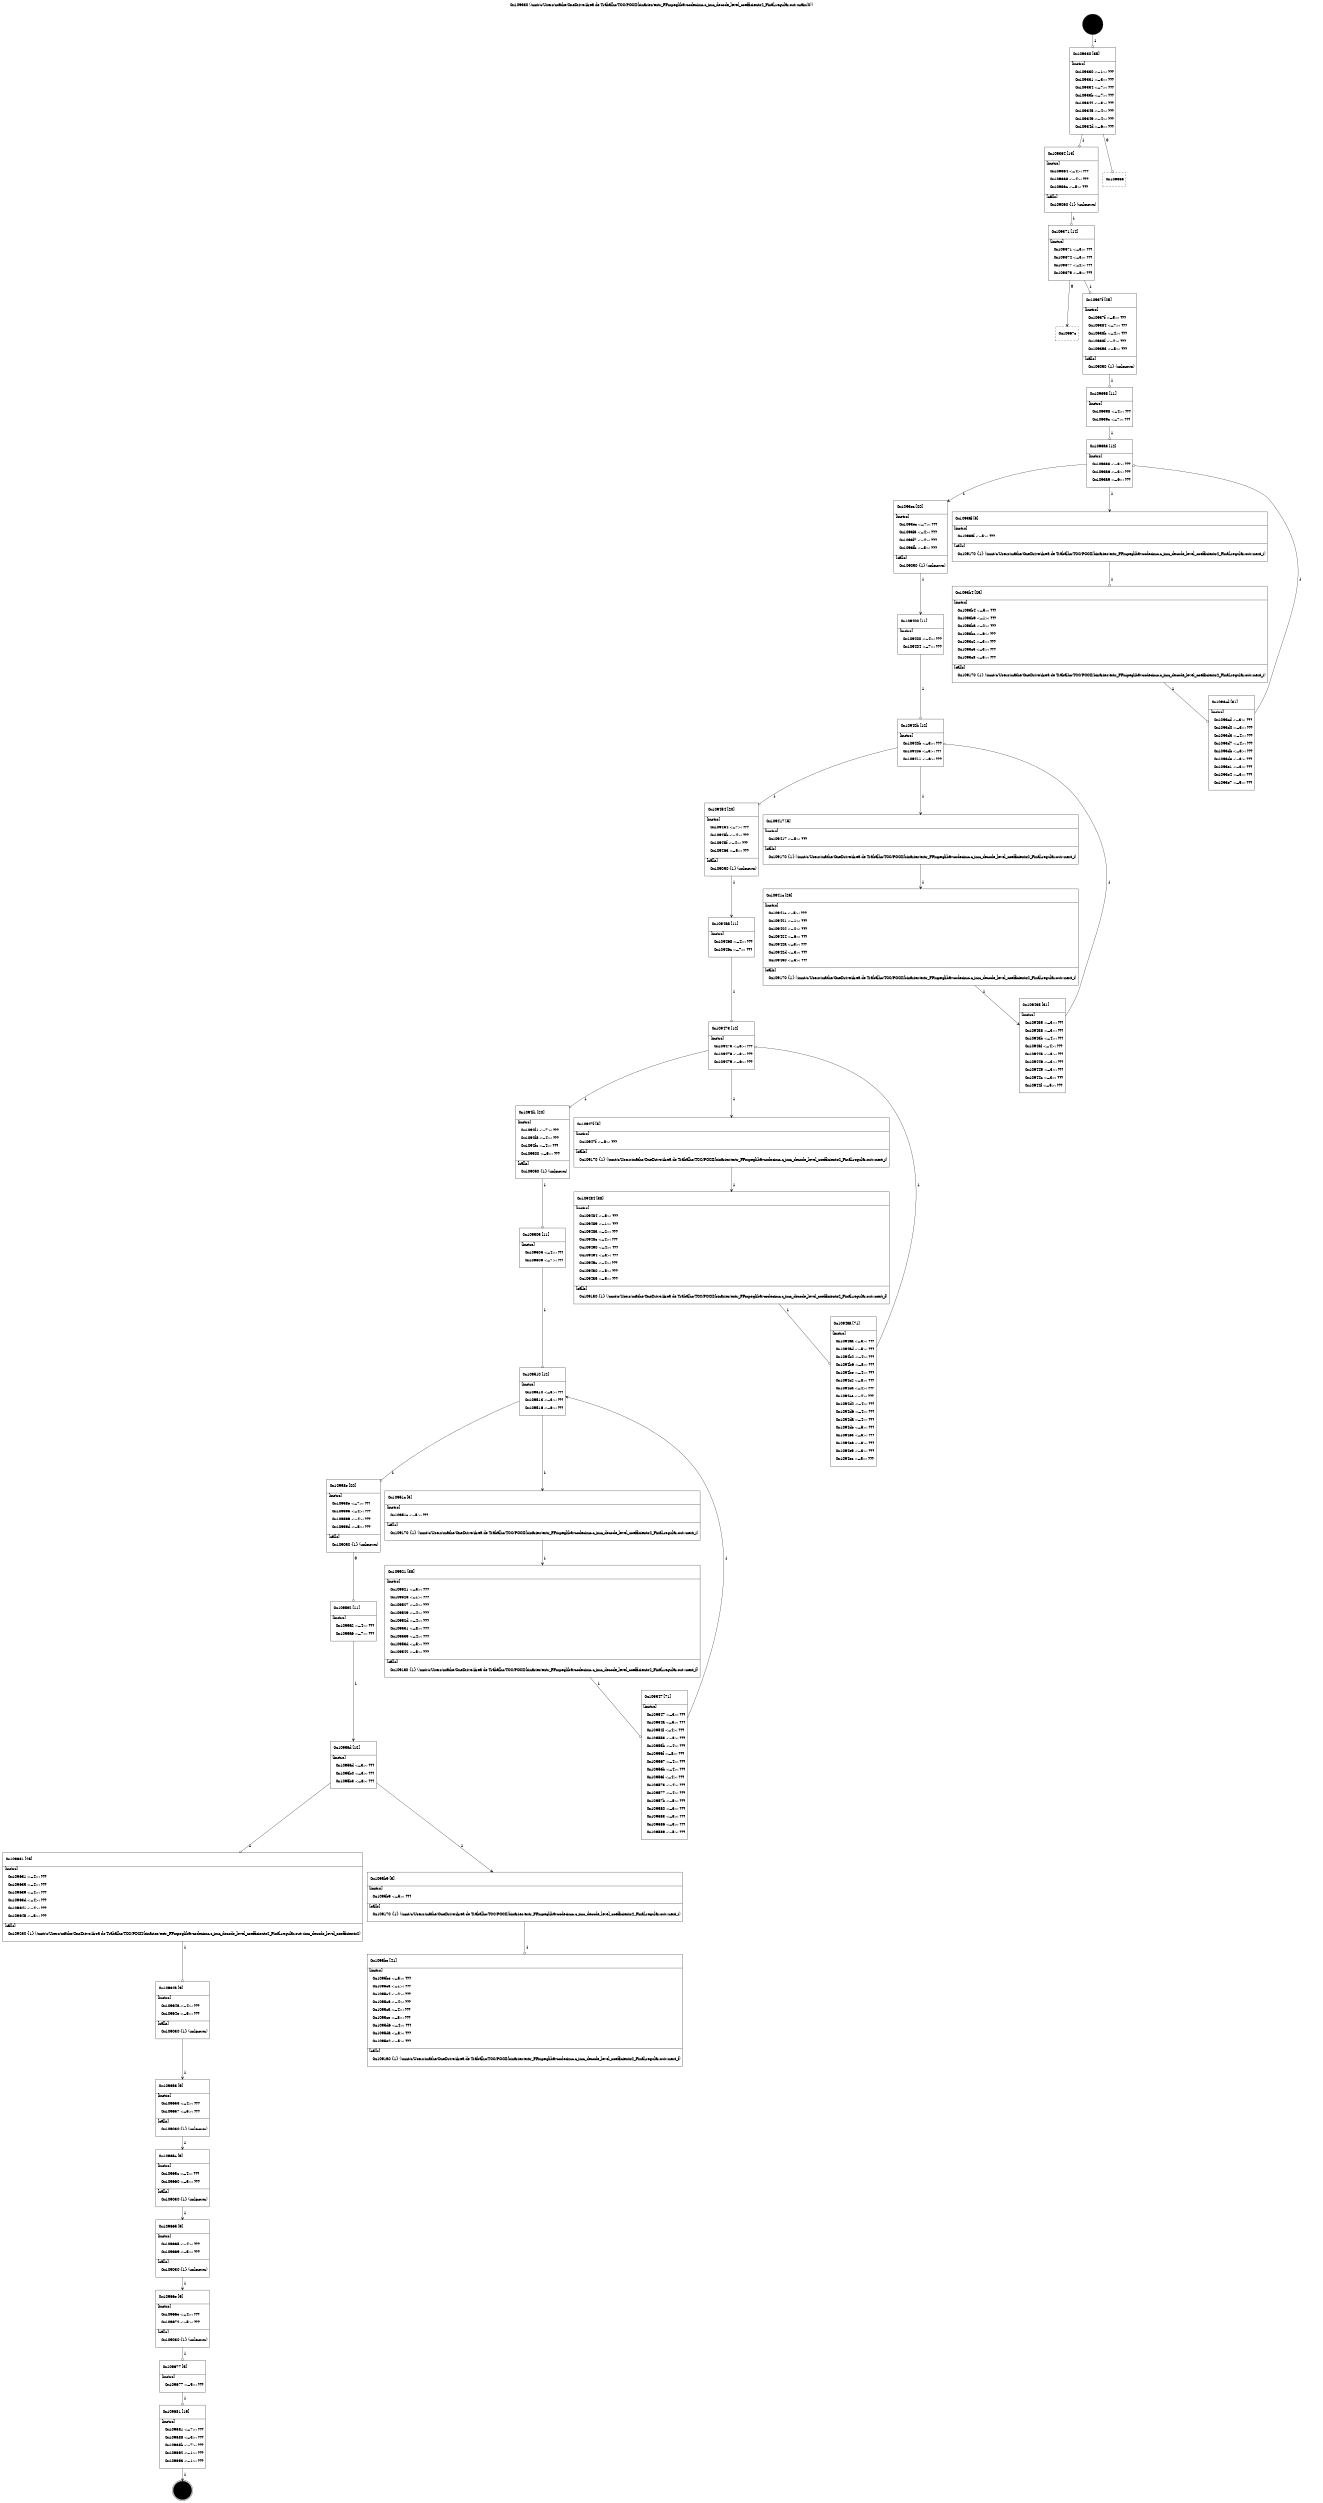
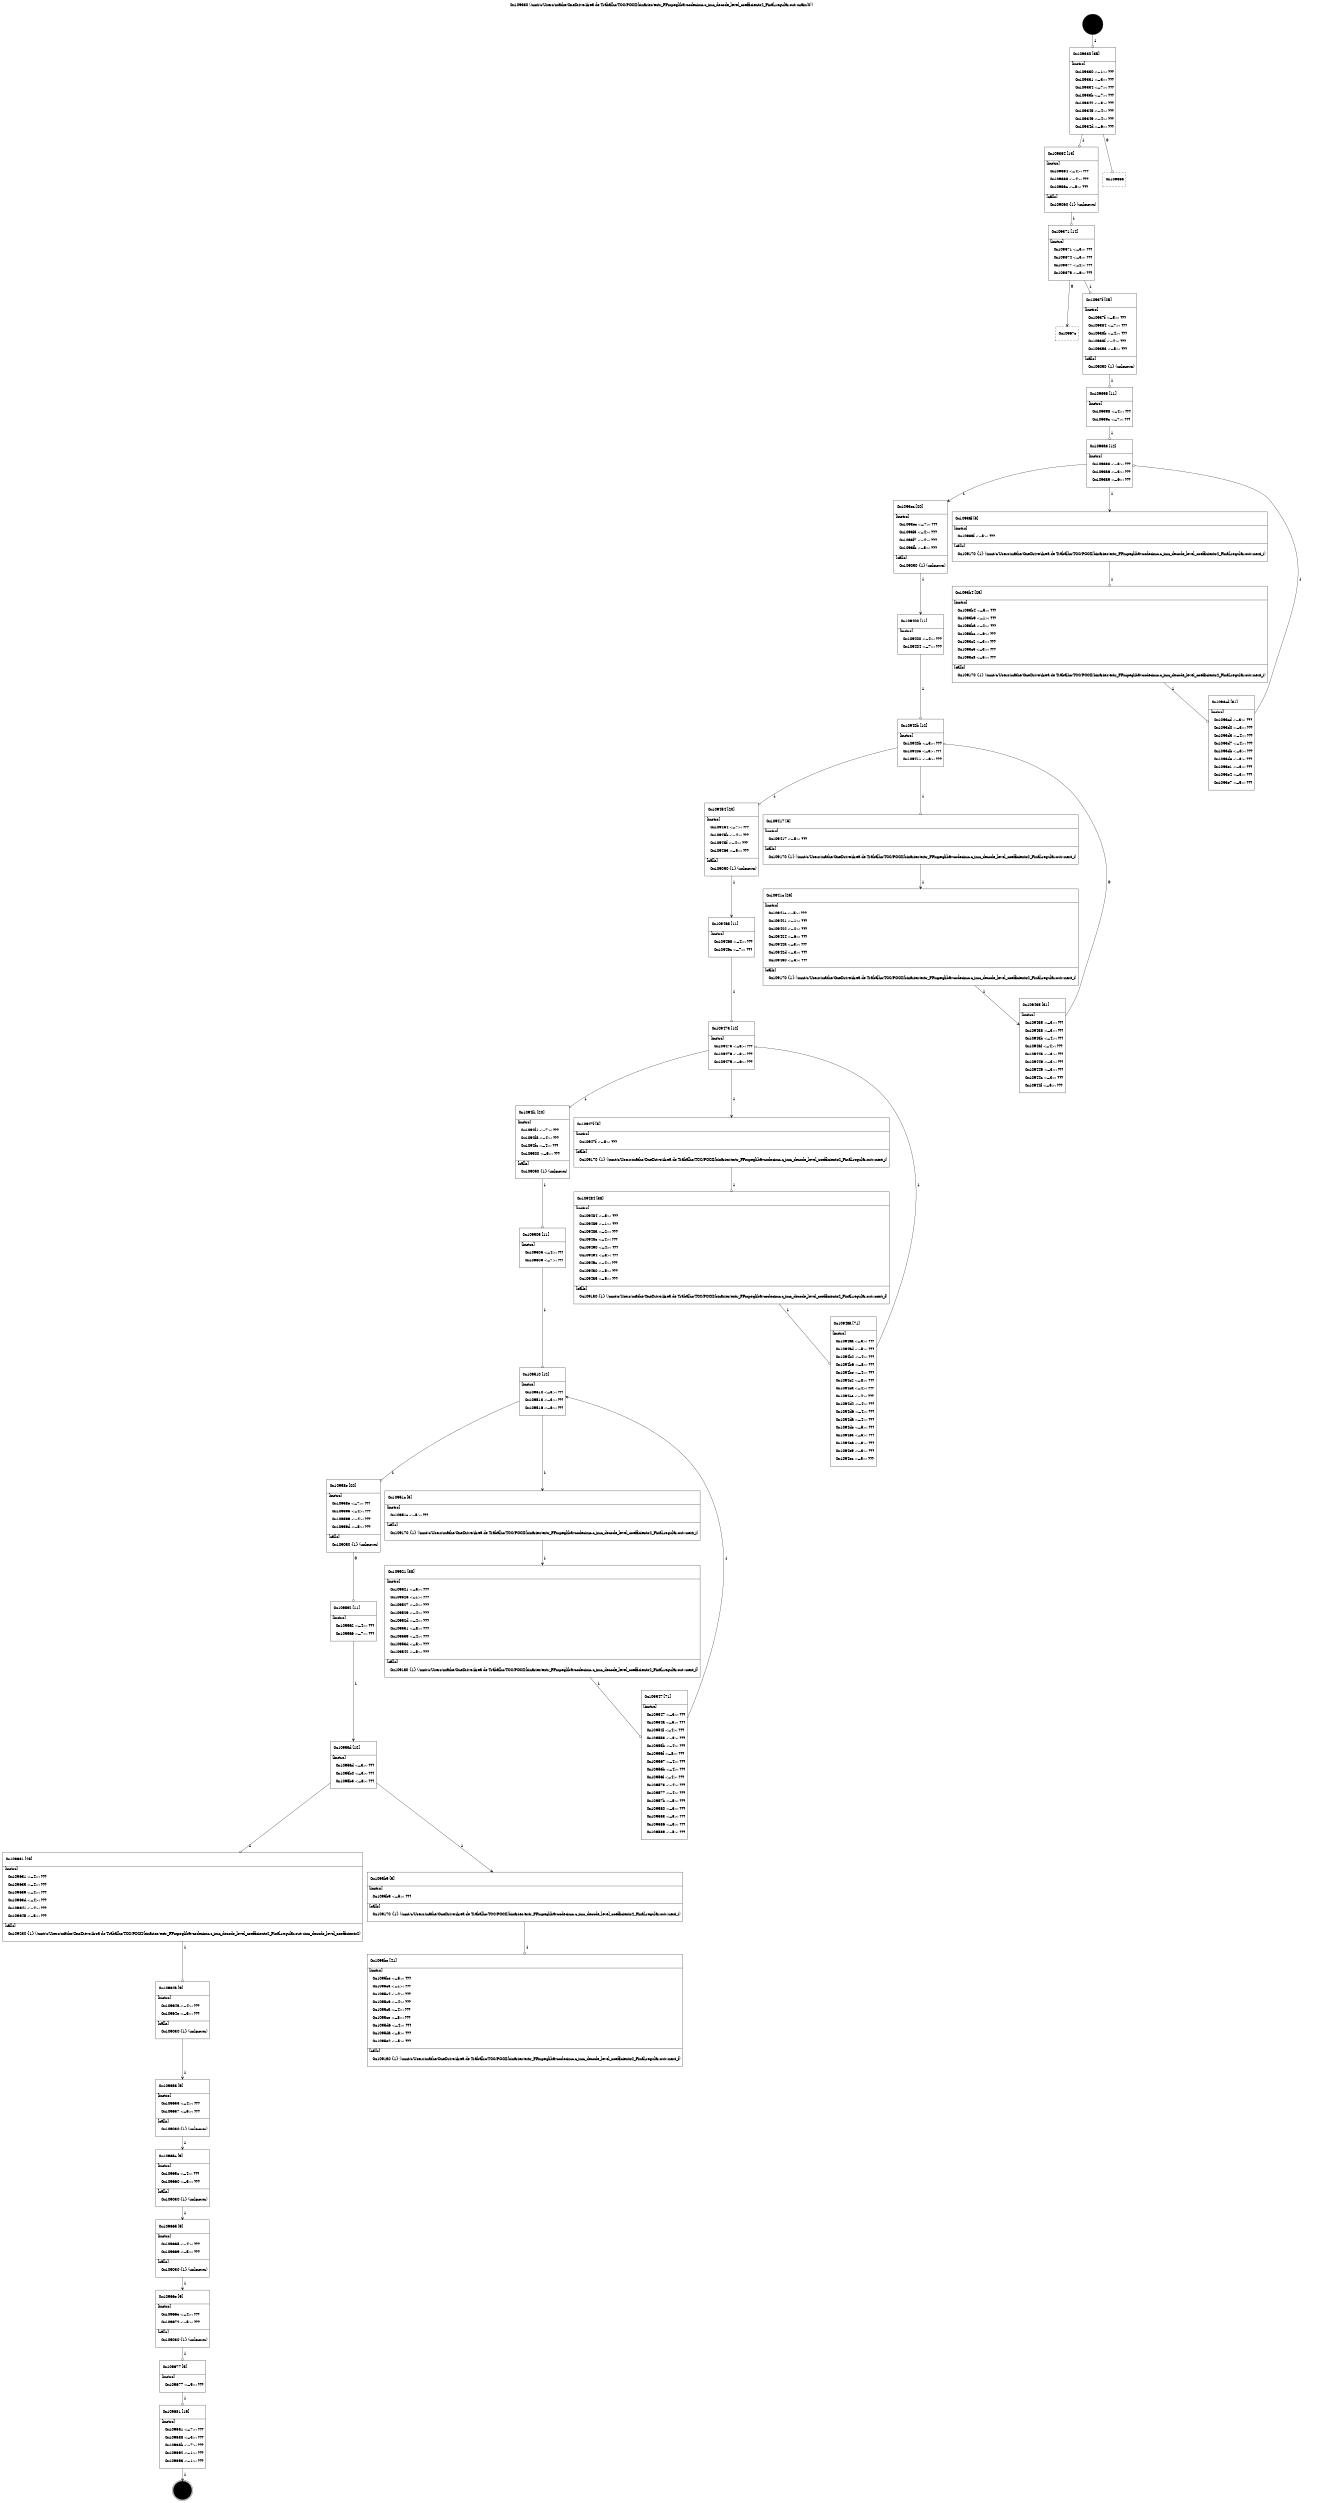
edge "0x10940b [12]" -> "0x109417 [5]": arrowhead vee -> odot
edge "0x109435 [31]" -> "0x10940b [12]": label " 1" -> " 0"
edge "0x10947f [5]" -> "0x109484 [38]": arrowhead vee -> odot
